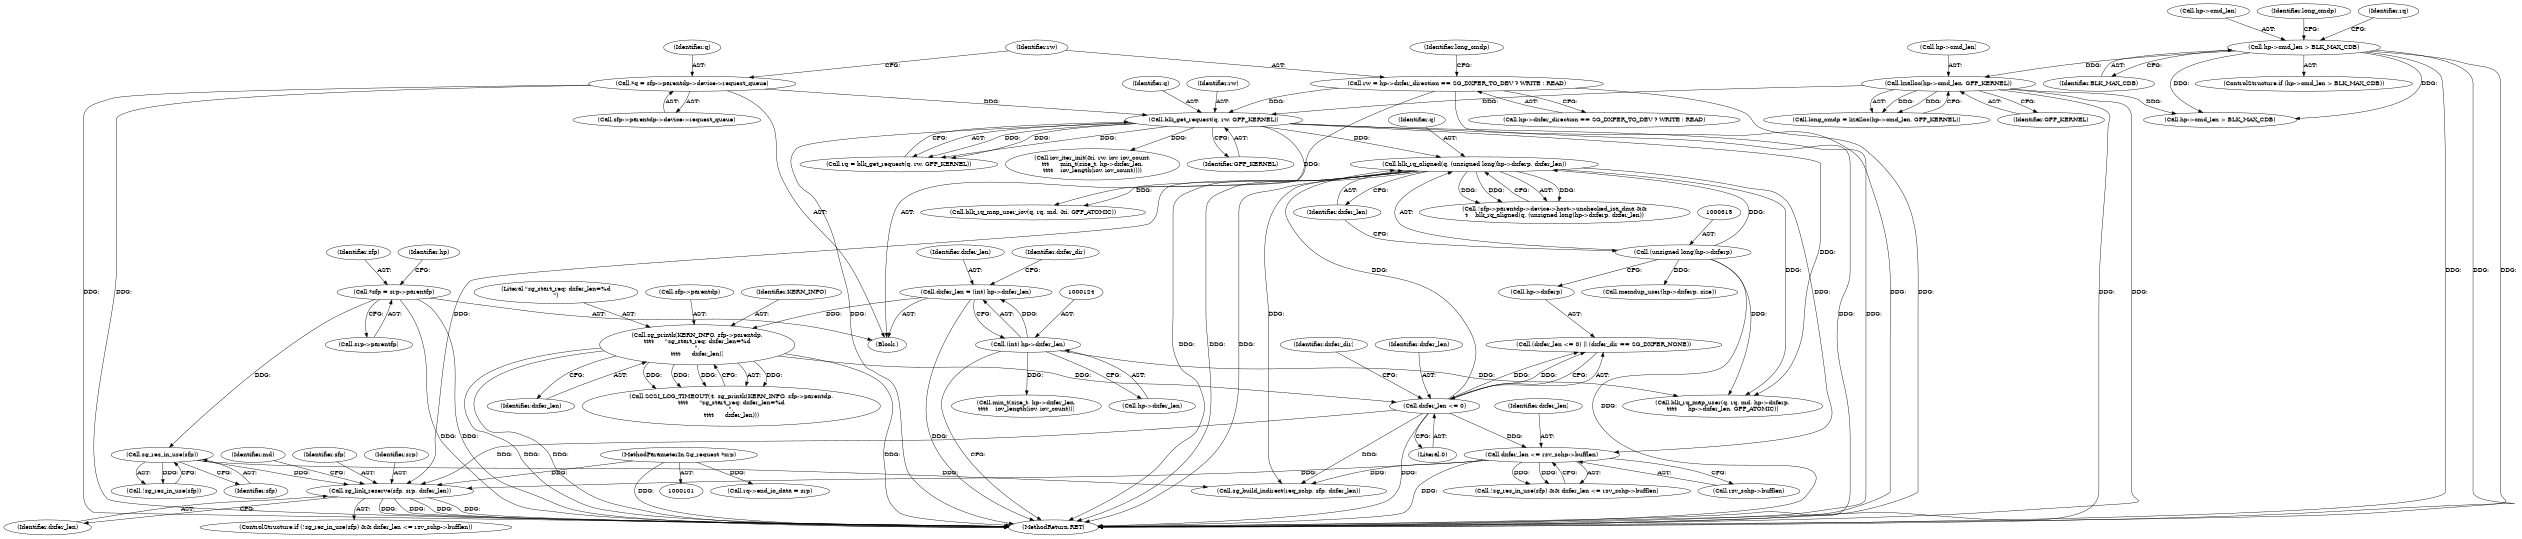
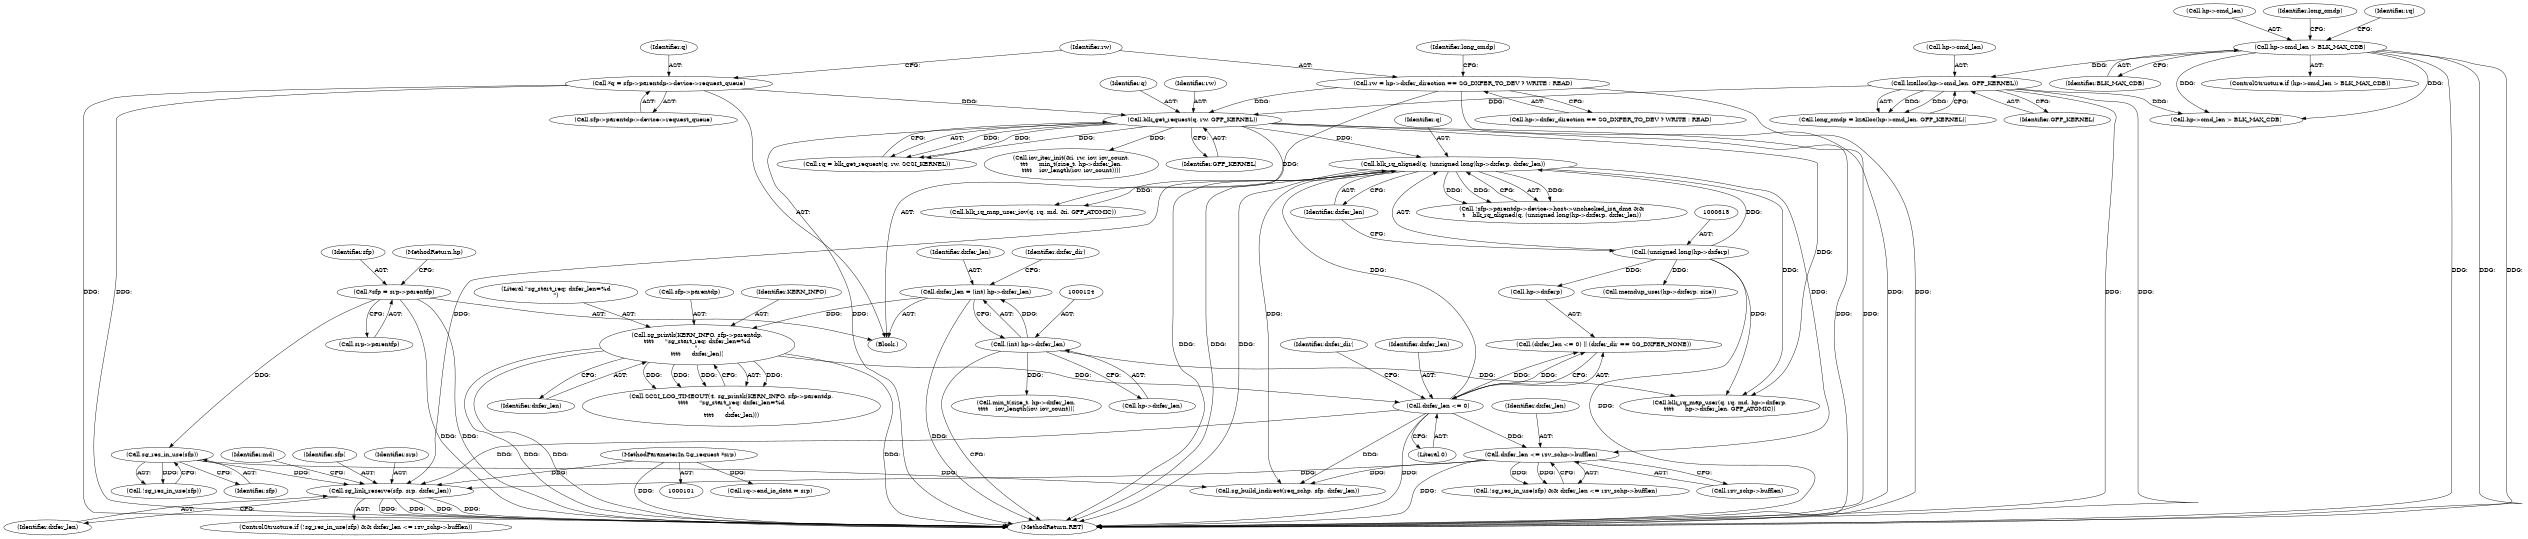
node "(Call,rq = blk_get_request(q, rw, GFP_KERNEL))": label "(Call,rq = blk_get_request(q, rw, GFP_KERNEL))" -> "(Call,rq = blk_get_request(q, rw, SCSI_KERNEL))"
node "(Identifier,hp)": label "(Identifier,hp)" -> "(MethodReturn,hp)"
edge "(Call,(unsigned long)hp->dxferp)" -> "(Call,hp->dxferp)": label "CFG: " -> "DDG: "
